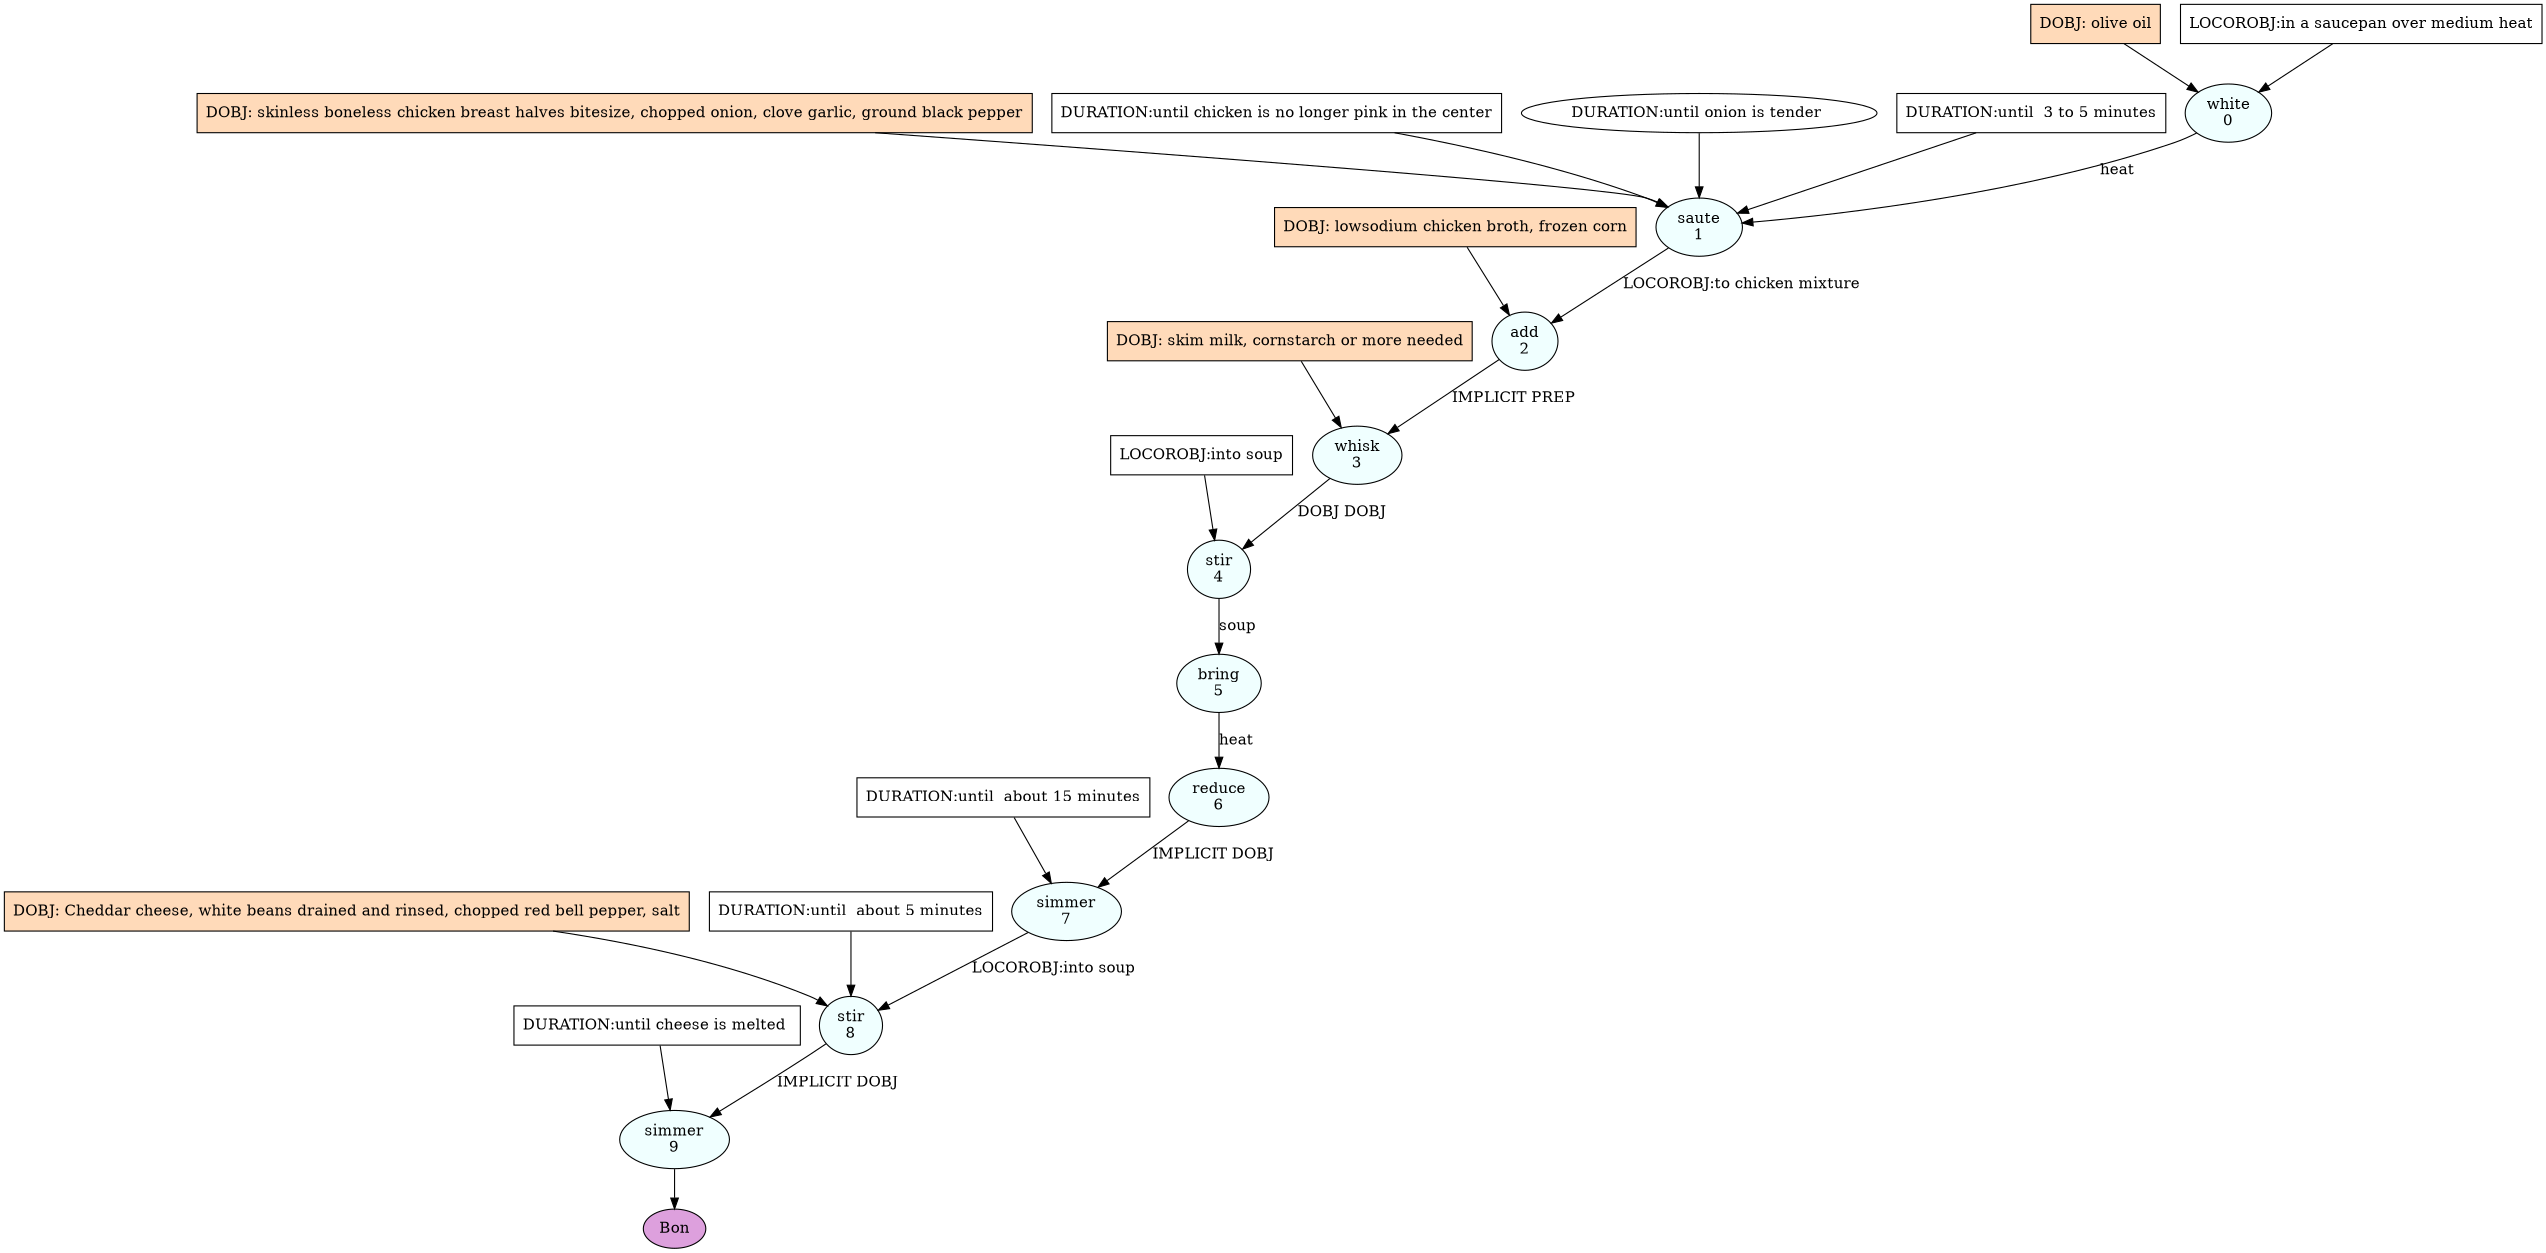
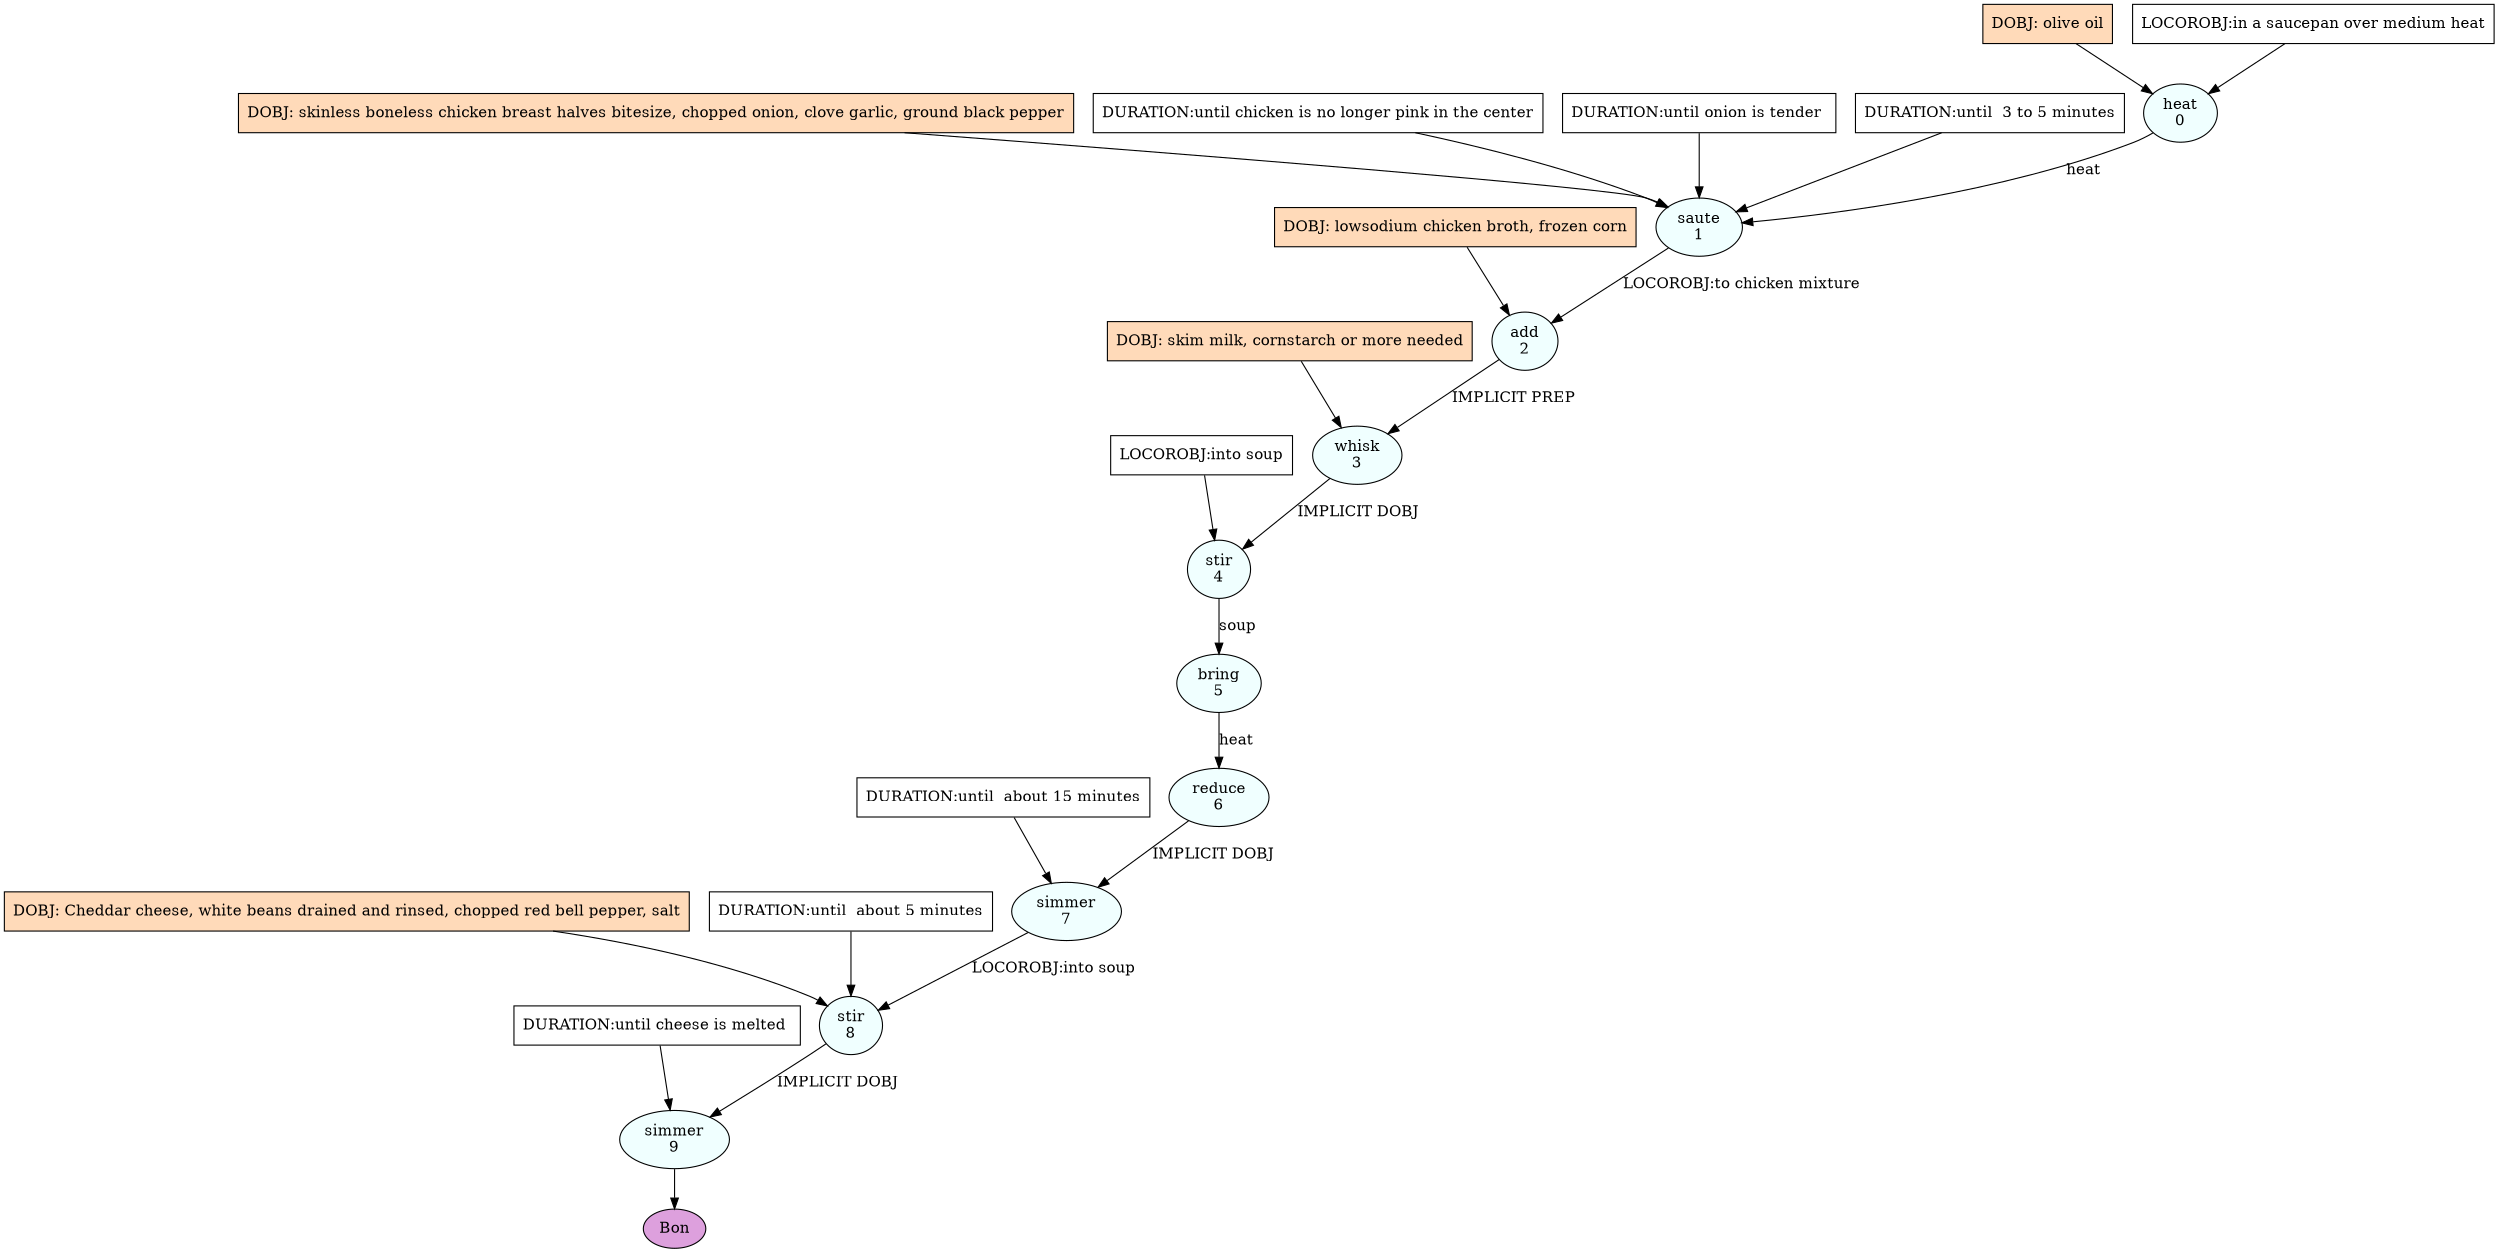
node "DURATION:until onion is tender": shape ellipse -> box
node "white 0": label "white 0" -> "heat 0"
edge "whisk 3" -> "stir 4": label "DOBJ DOBJ" -> "IMPLICIT DOBJ"
